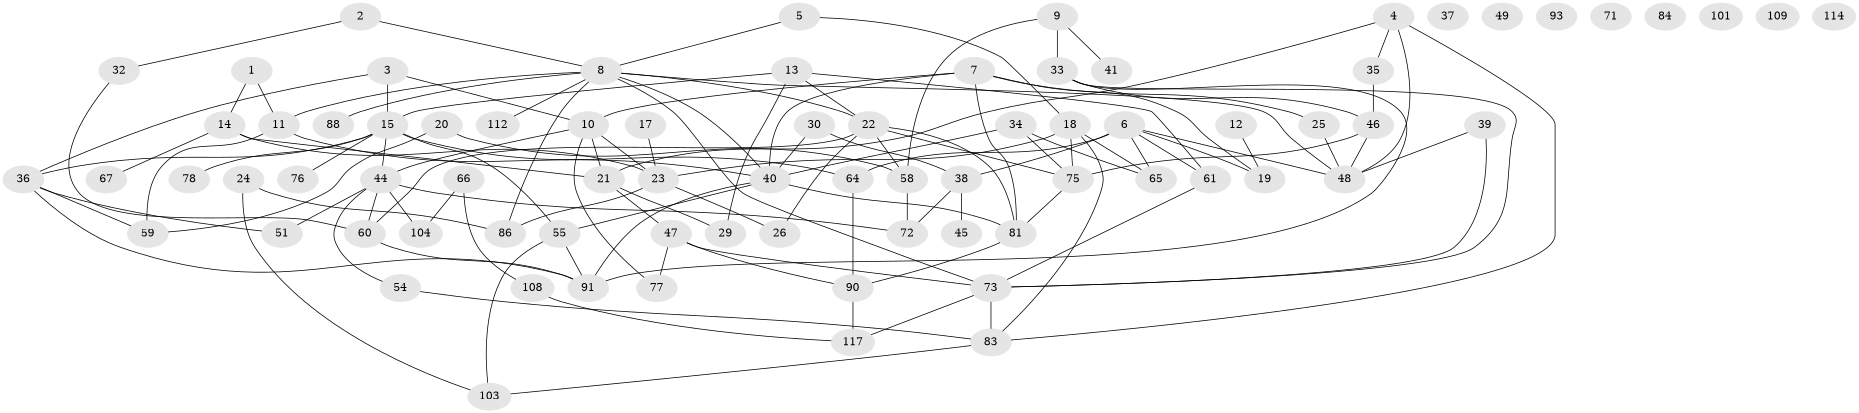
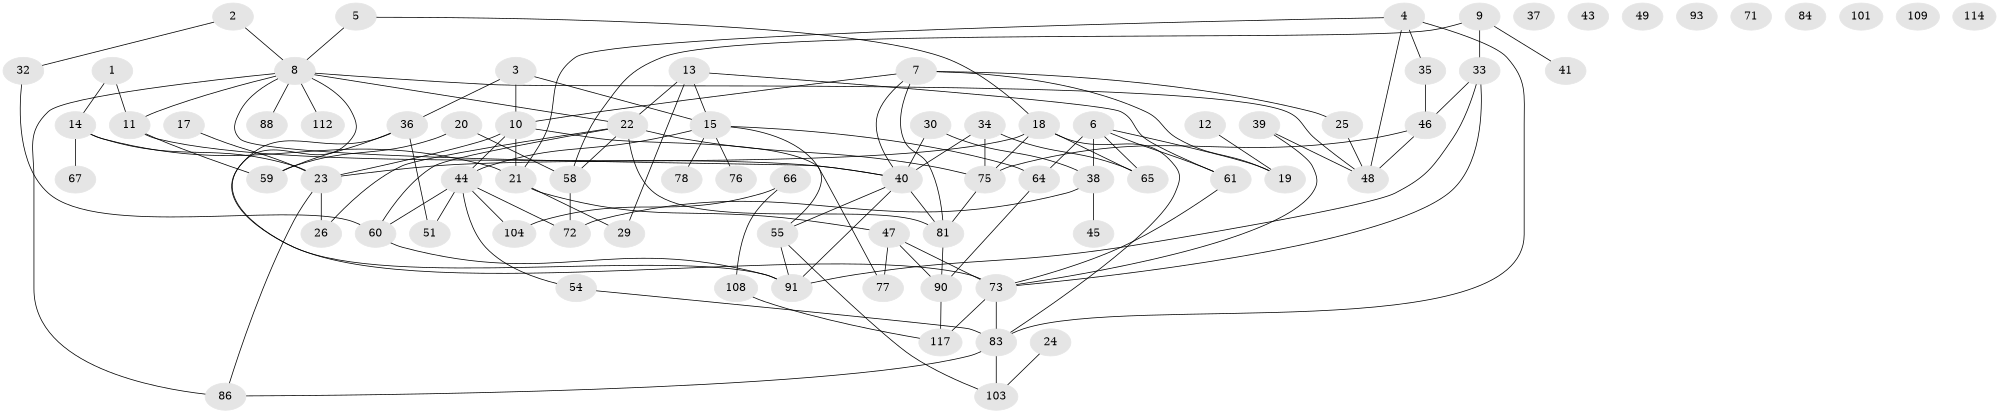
node "43": added
edge "6" -- "48": removed
edge "15" -- "36": removed
edge "24" -- "86": now "83" -- "86"
